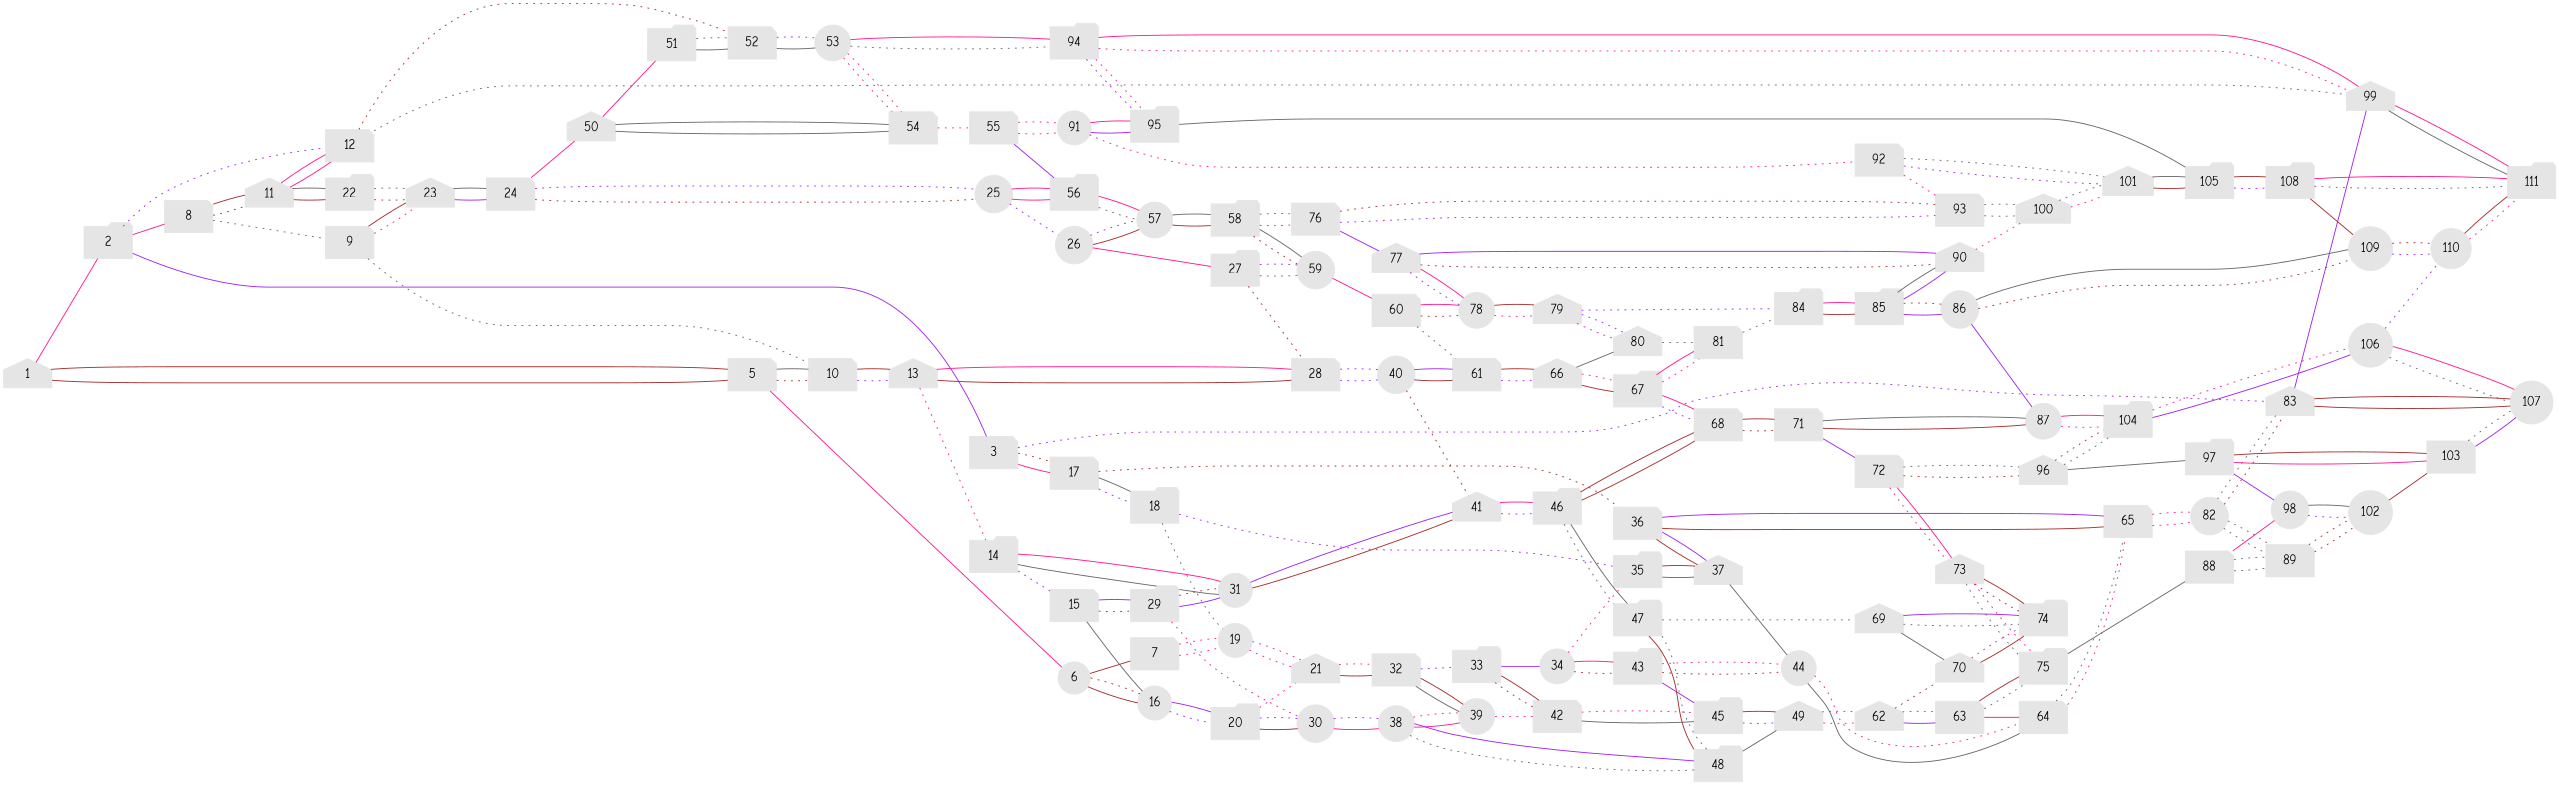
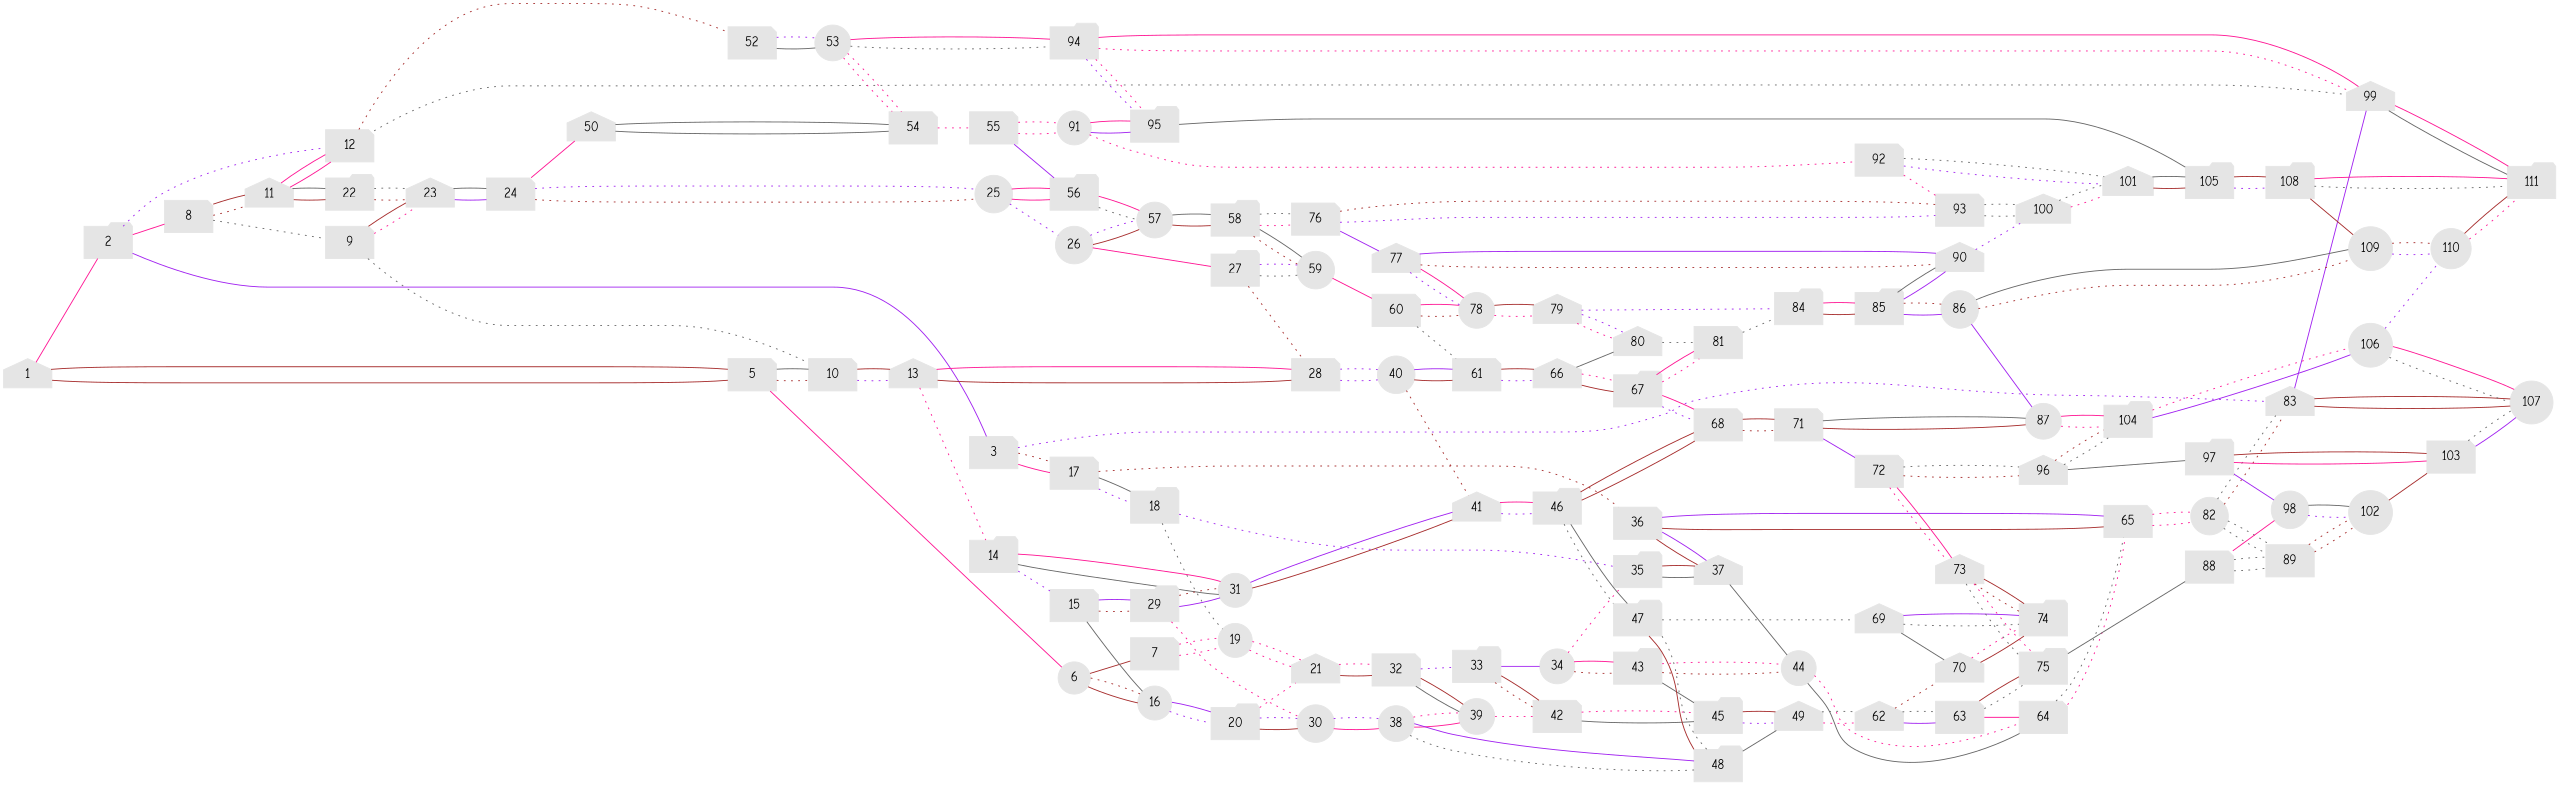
node "51": removed
edge "100" -- "90": color deeppink -> purple
edge "43" -- "45": color purple -> gray40
